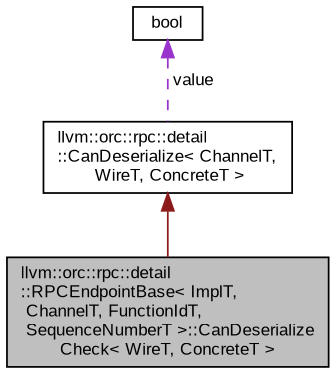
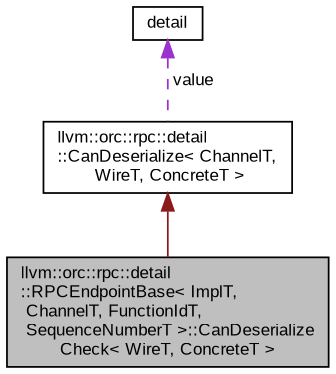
node "bool": label "bool" -> "detail"
